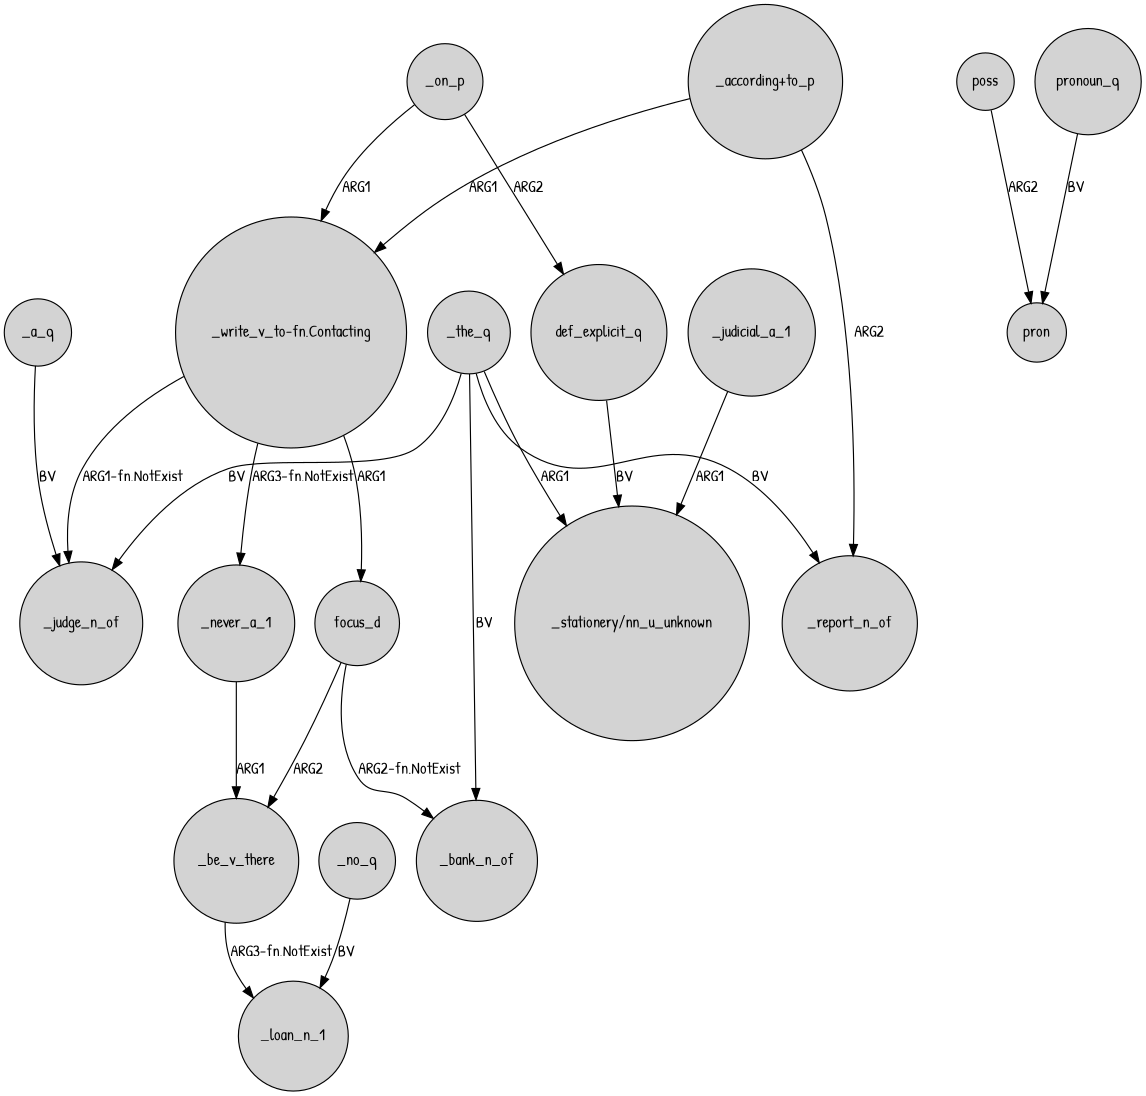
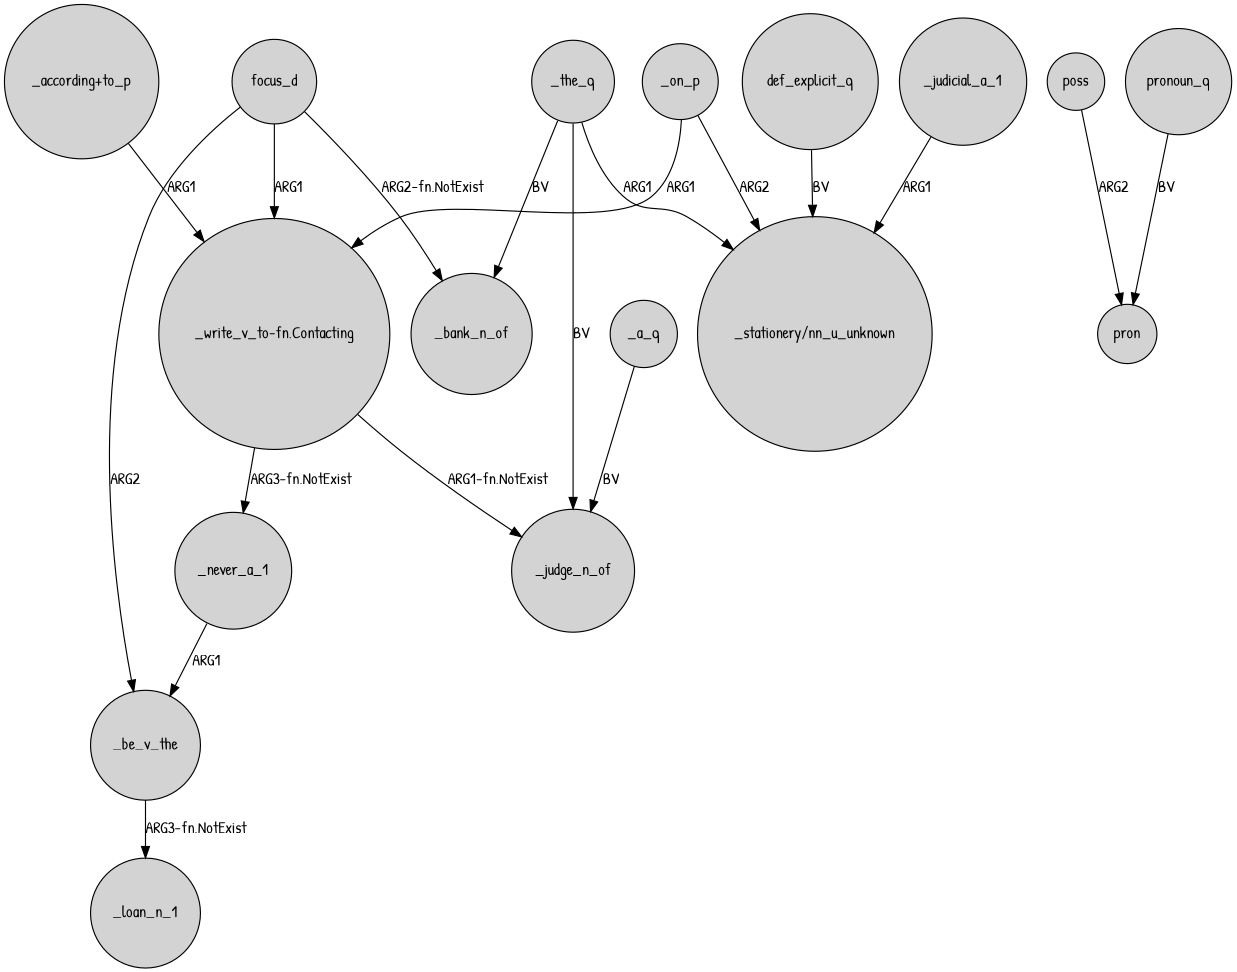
edge "_on_p" -> "def_explicit_q": now "_on_p" -> "_stationery/nn_u_unknown"
edge "_write_v_to-fn.Contacting" -> "focus_d": reversed
node "_report_n_of": removed
node "_be_v_there": label "_be_v_there" -> "_be_v_the"
node "_no_q": removed
